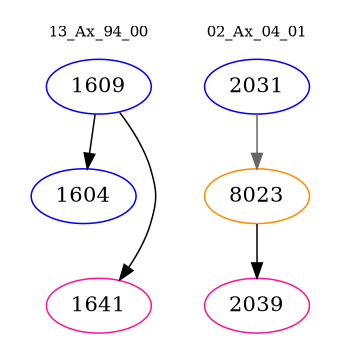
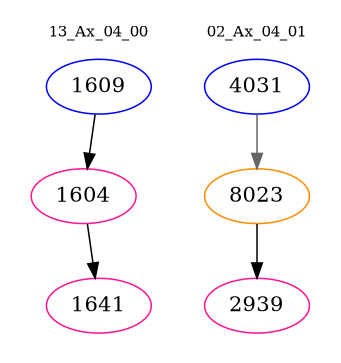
cluster "13_Ax_94_00": label "13_Ax_94_00" -> "13_Ax_04_00"
node "2031": label "2031" -> "4031"
edge "1609" -> "1641": now "1604" -> "1641"
node "1604": color blue -> deeppink
node "2039": label "2039" -> "2939"
